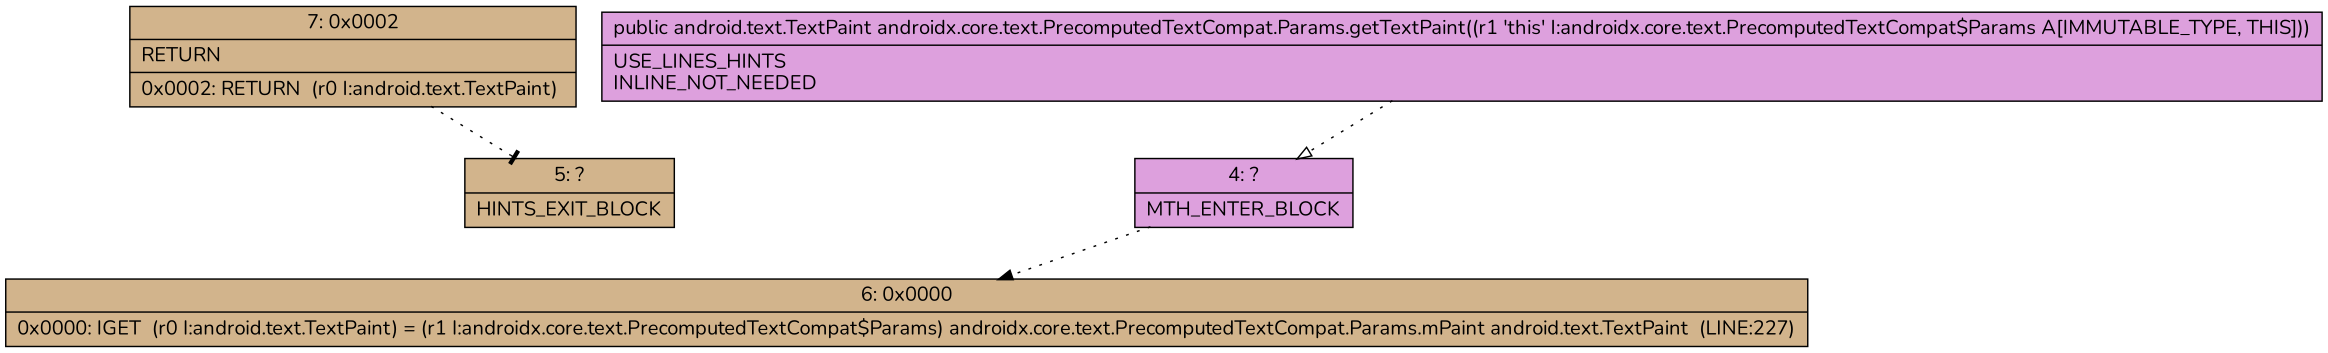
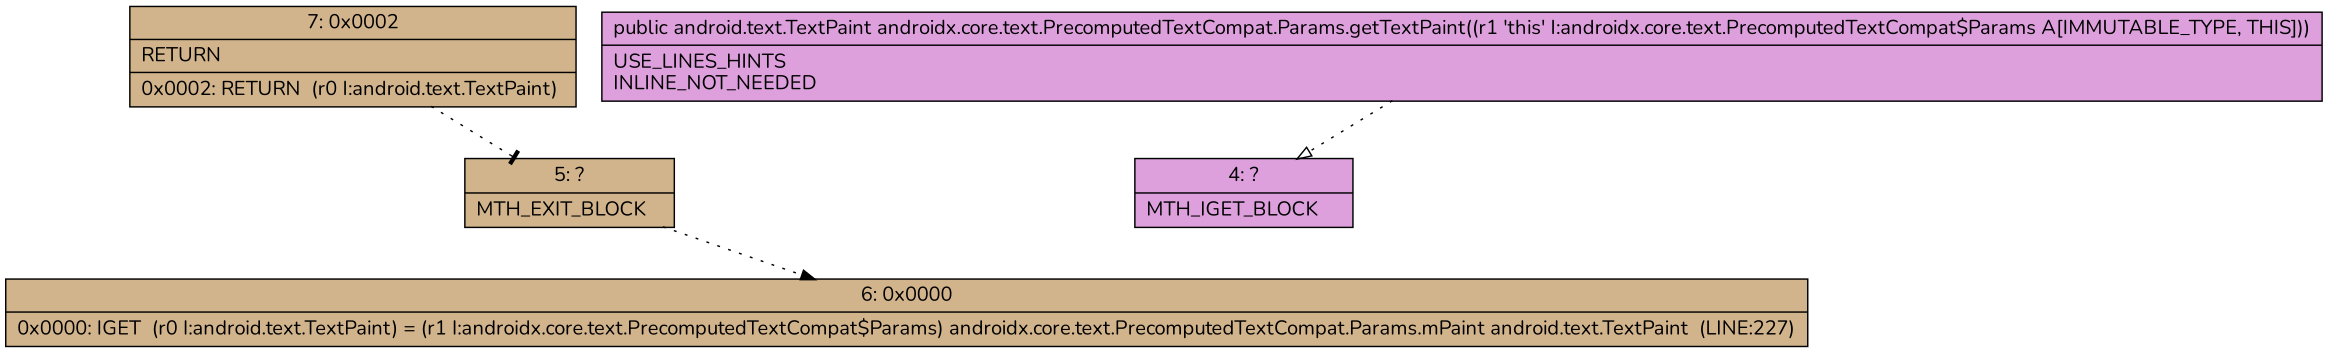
node "5: ?": text "HINTS_EXIT_BLOCK" -> "MTH_EXIT_BLOCK"
node "4: ?": text "MTH_ENTER_BLOCK" -> "MTH_IGET_BLOCK"
edge "4: ?" -> "6: 0x0000": now "5: ?" -> "6: 0x0000"
